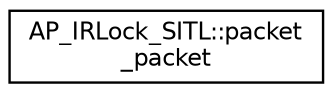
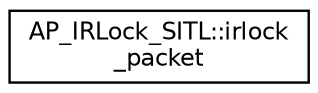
node "AP_IRLock_SITL::packet _packet": label "AP_IRLock_SITL::packet _packet" -> "AP_IRLock_SITL::irlock _packet"
